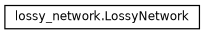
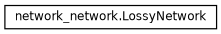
node "lossy_network.LossyNetwork": label "lossy_network.LossyNetwork" -> "network_network.LossyNetwork"
